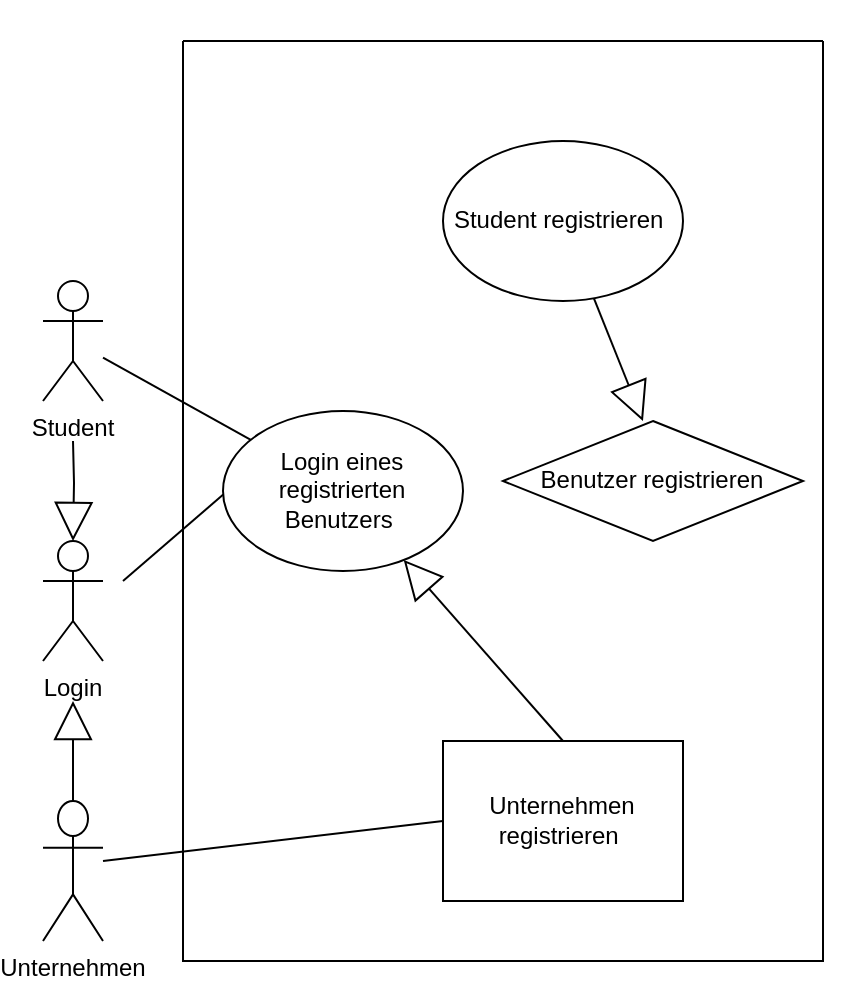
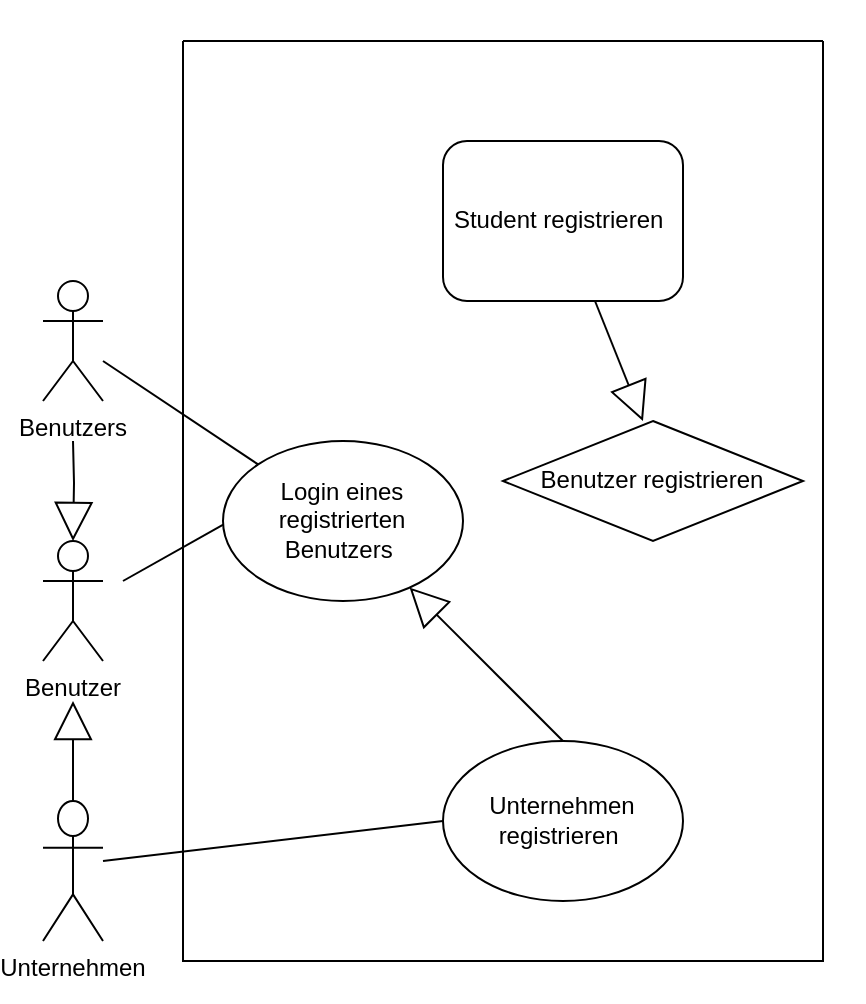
node "Student registrieren": shape ellipse -> rounded rectangle
node "Student": label "Student" -> "Benutzers"
node "Login eines registrierten Benutzers": moved (343, 491) -> (343, 521)
node "Login": label "Login" -> "Benutzer"
node "Unternehmen registrieren": shape rectangle -> ellipse
